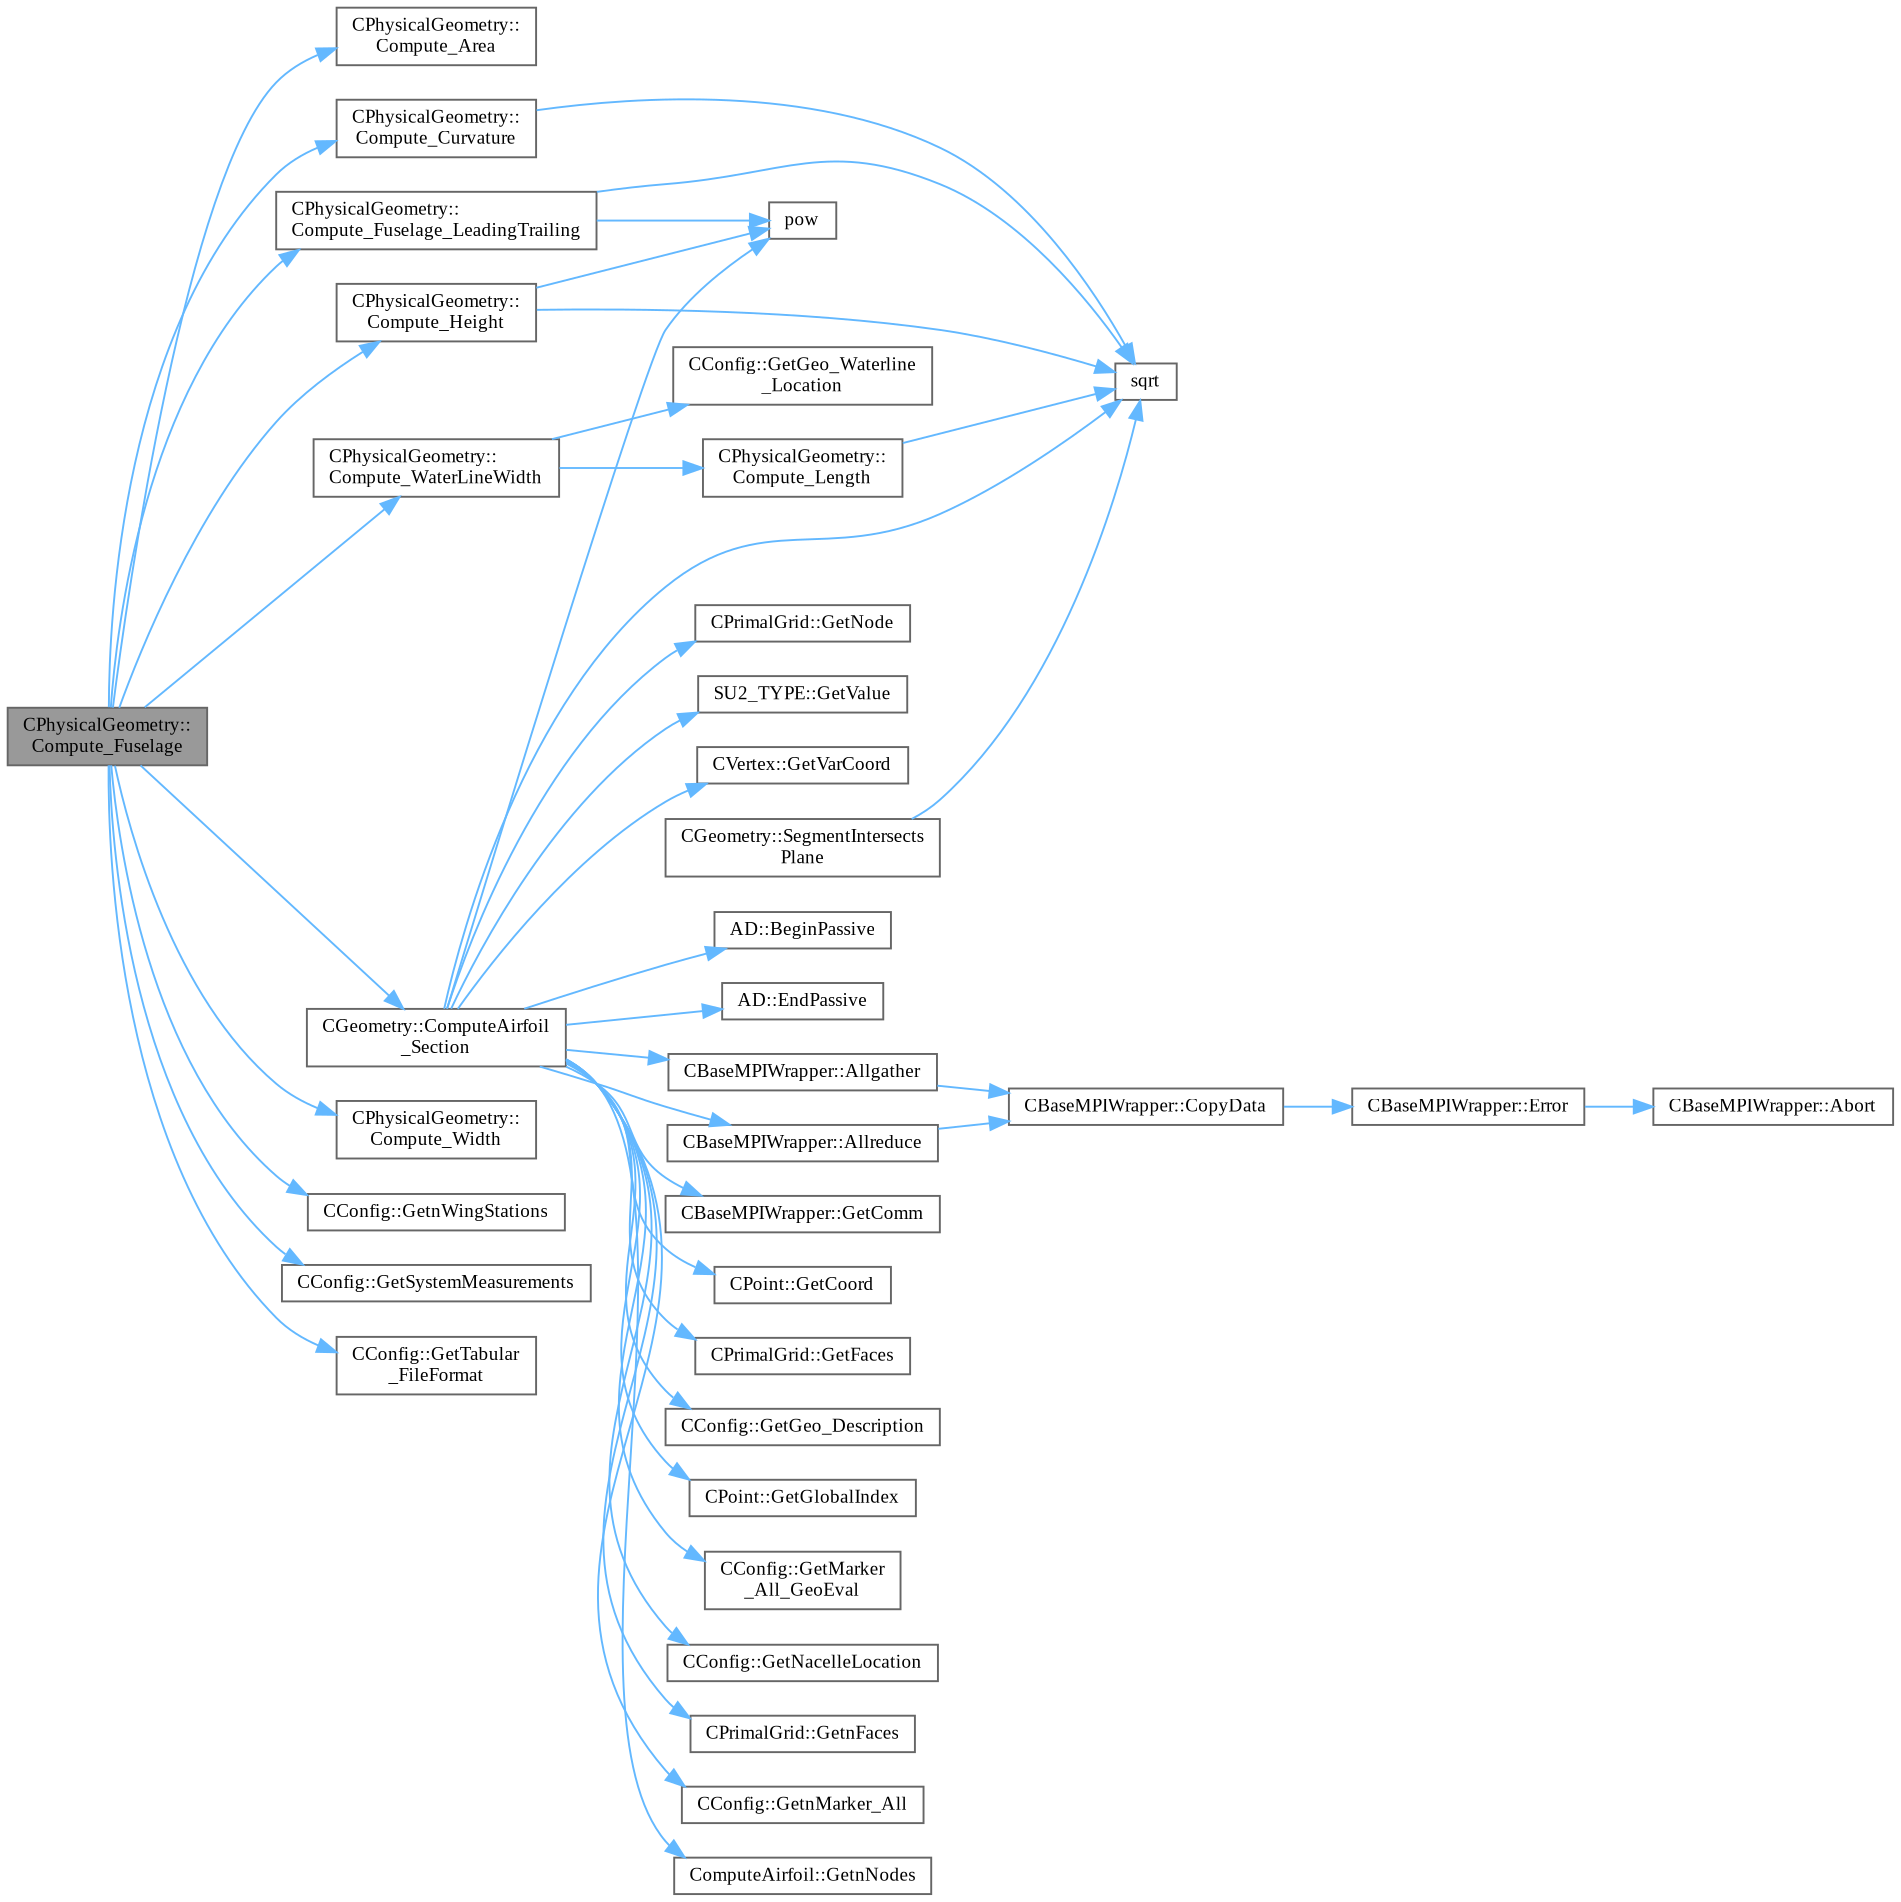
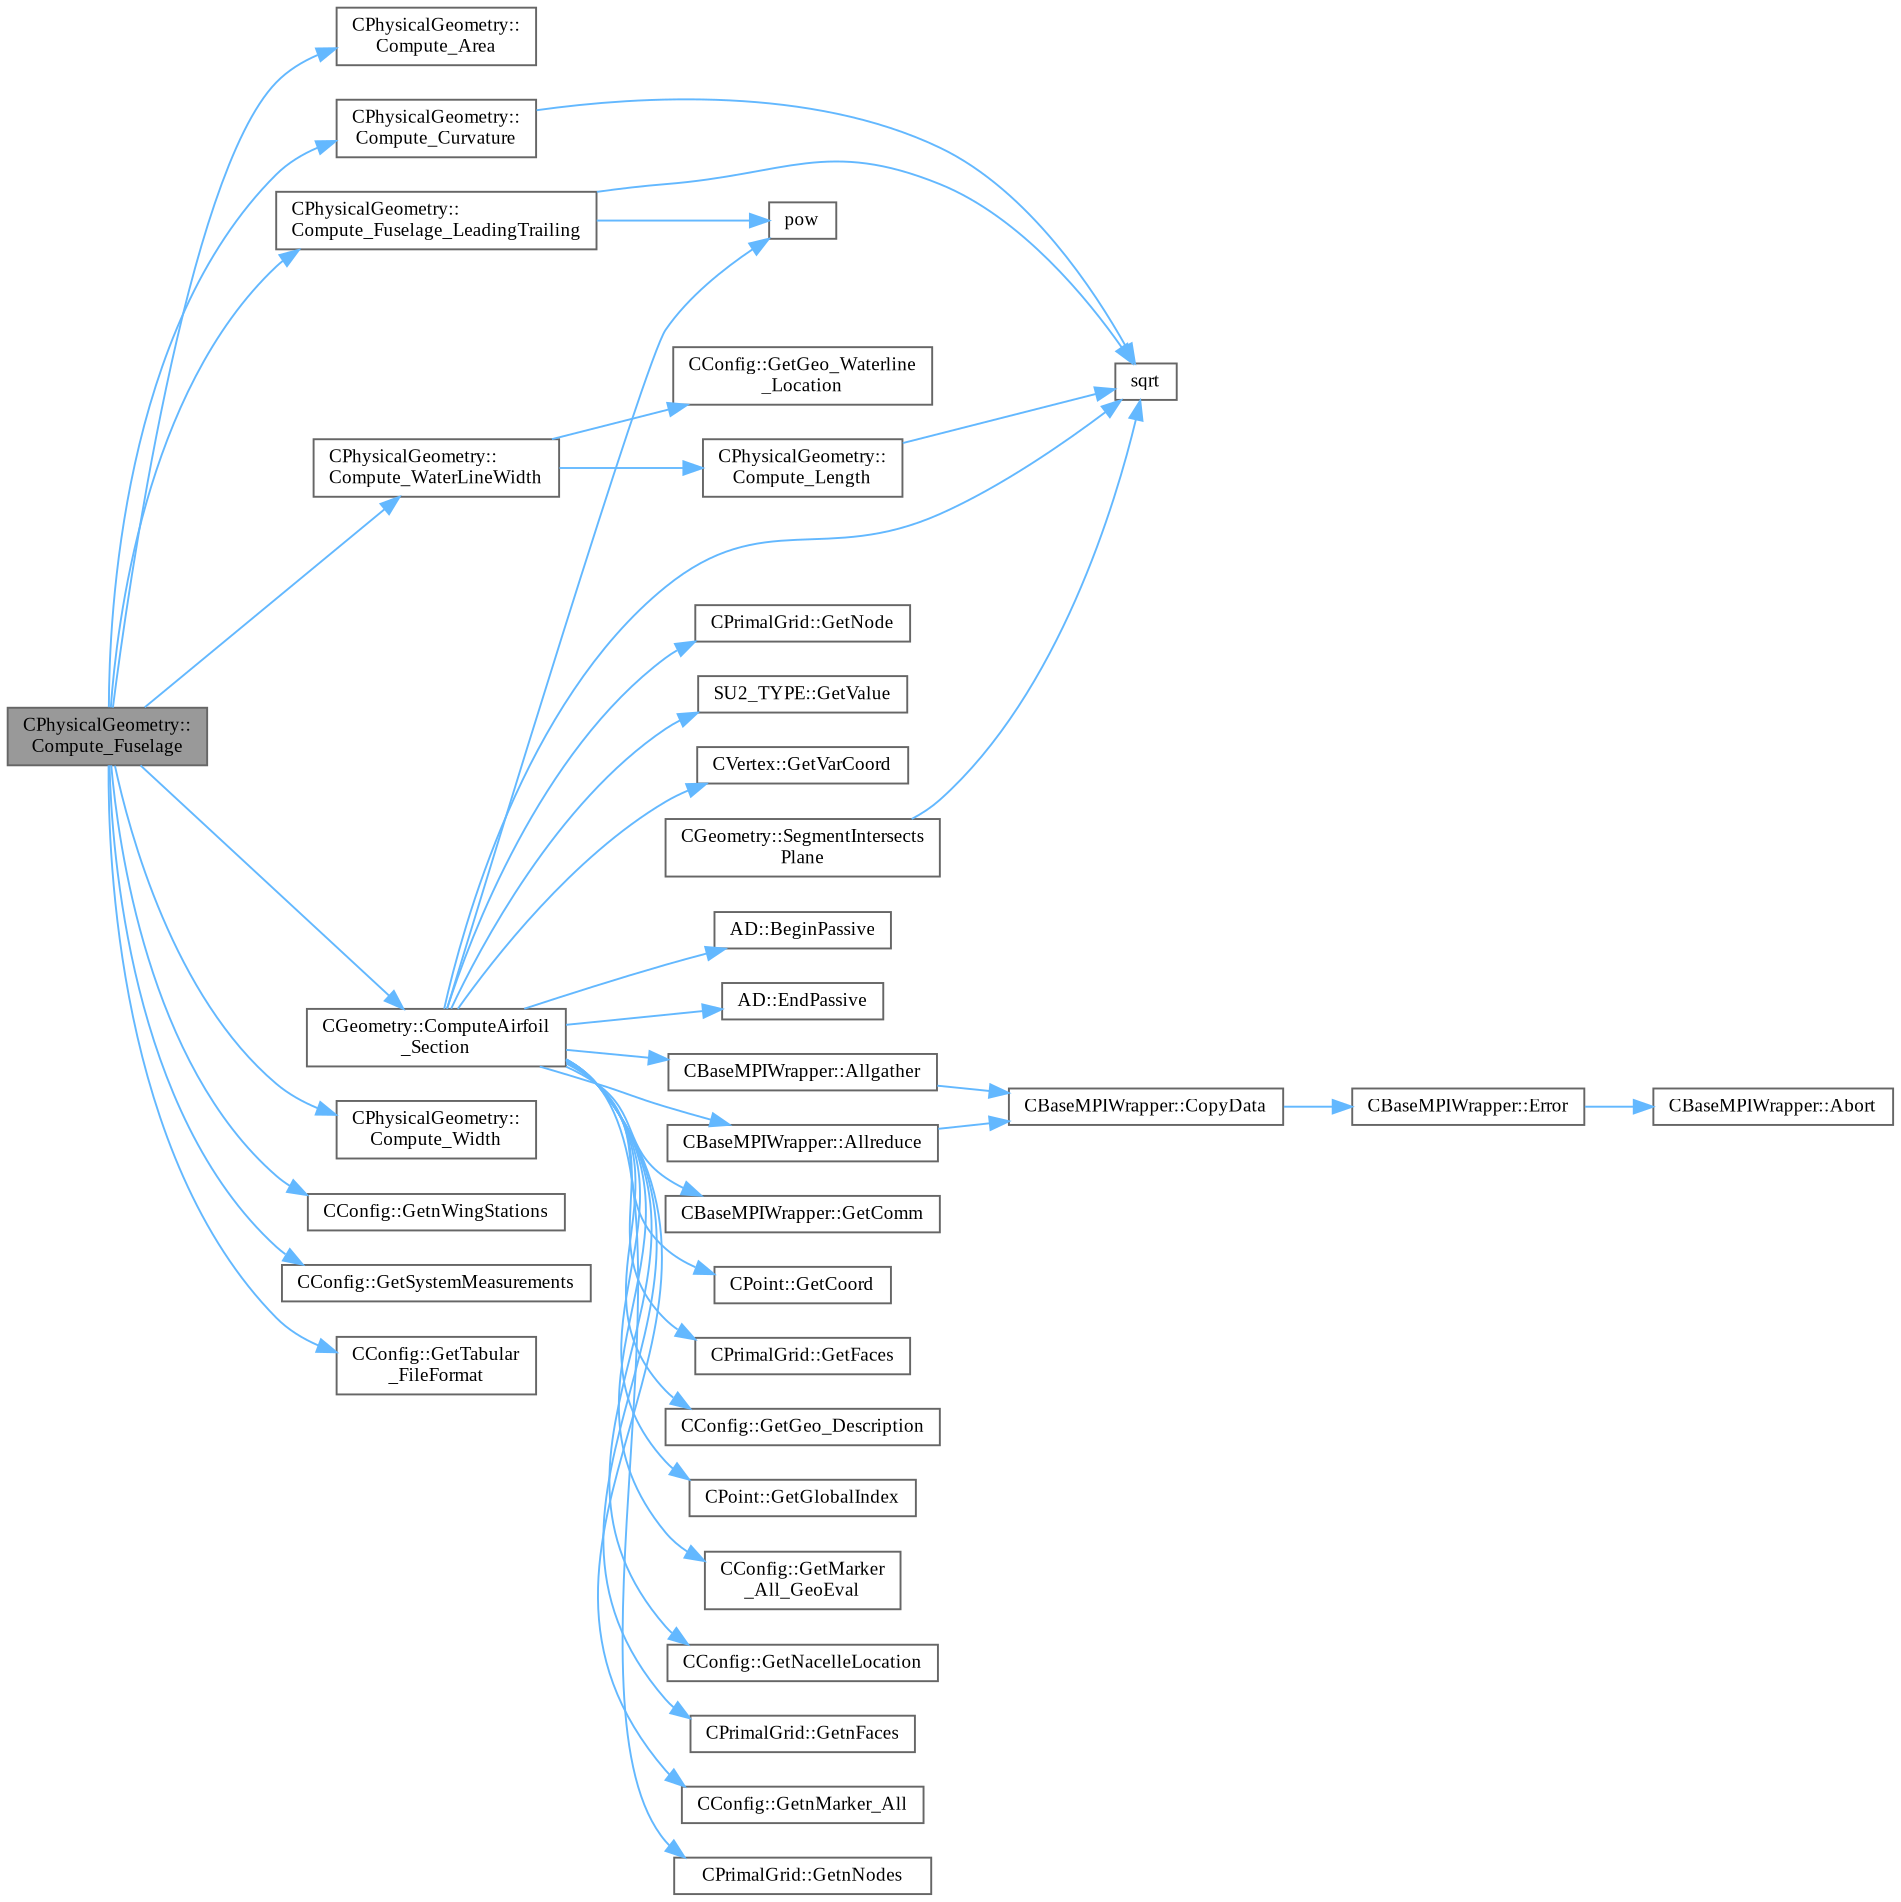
node "CPhysicalGeometry:: Compute_Height": removed
node "ComputeAirfoil::GetnNodes": label "ComputeAirfoil::GetnNodes" -> "CPrimalGrid::GetnNodes"
